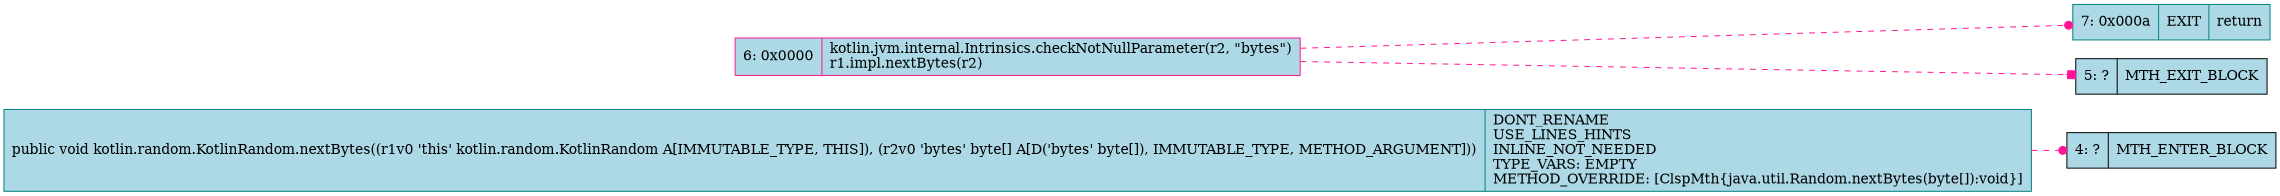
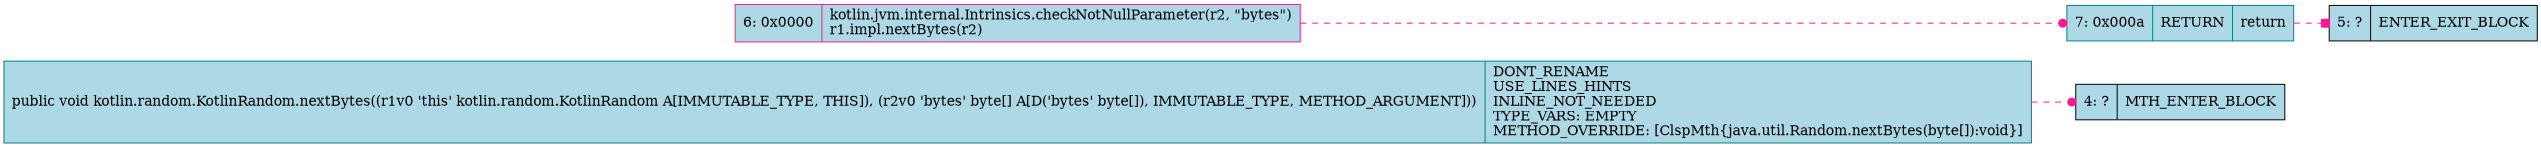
node "7: 0x000a": text "EXIT" -> "RETURN"
edge "6: 0x0000" -> "5: ?": now "7: 0x000a" -> "5: ?"
node "5: ?": text "MTH_EXIT_BLOCK" -> "ENTER_EXIT_BLOCK"
